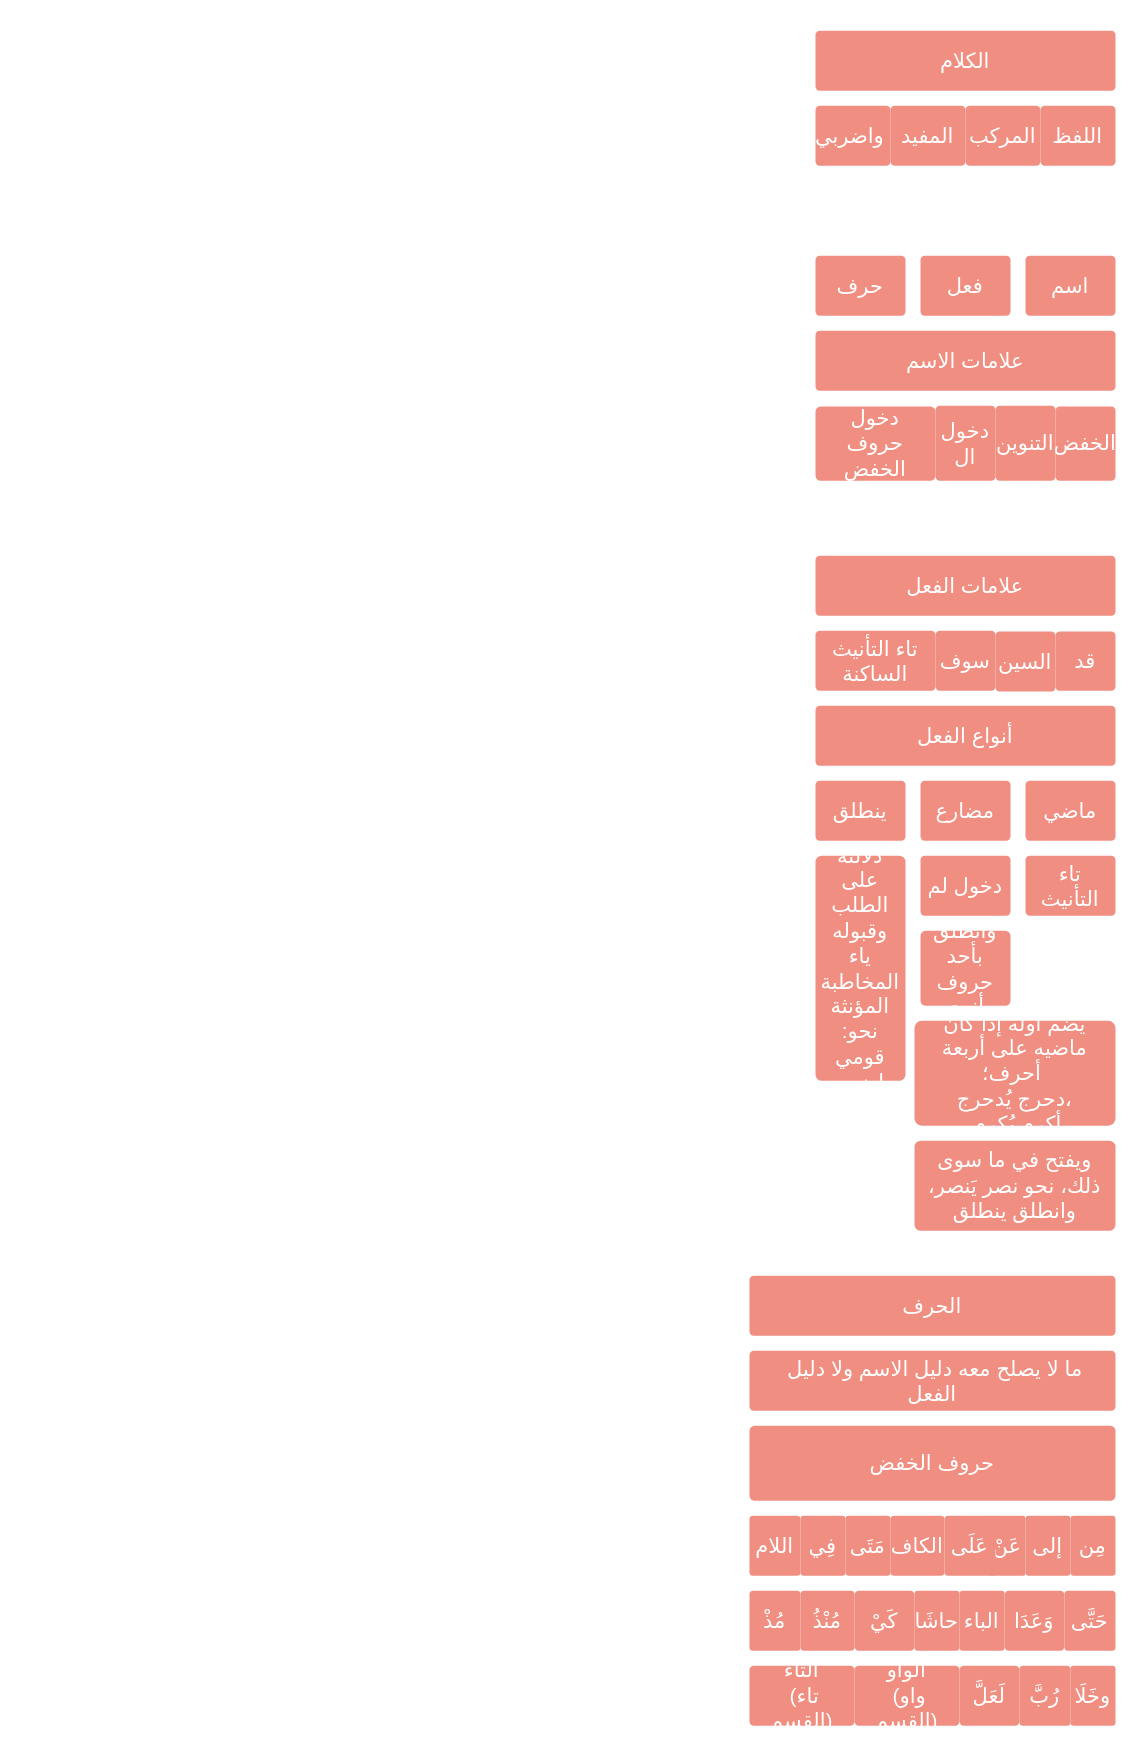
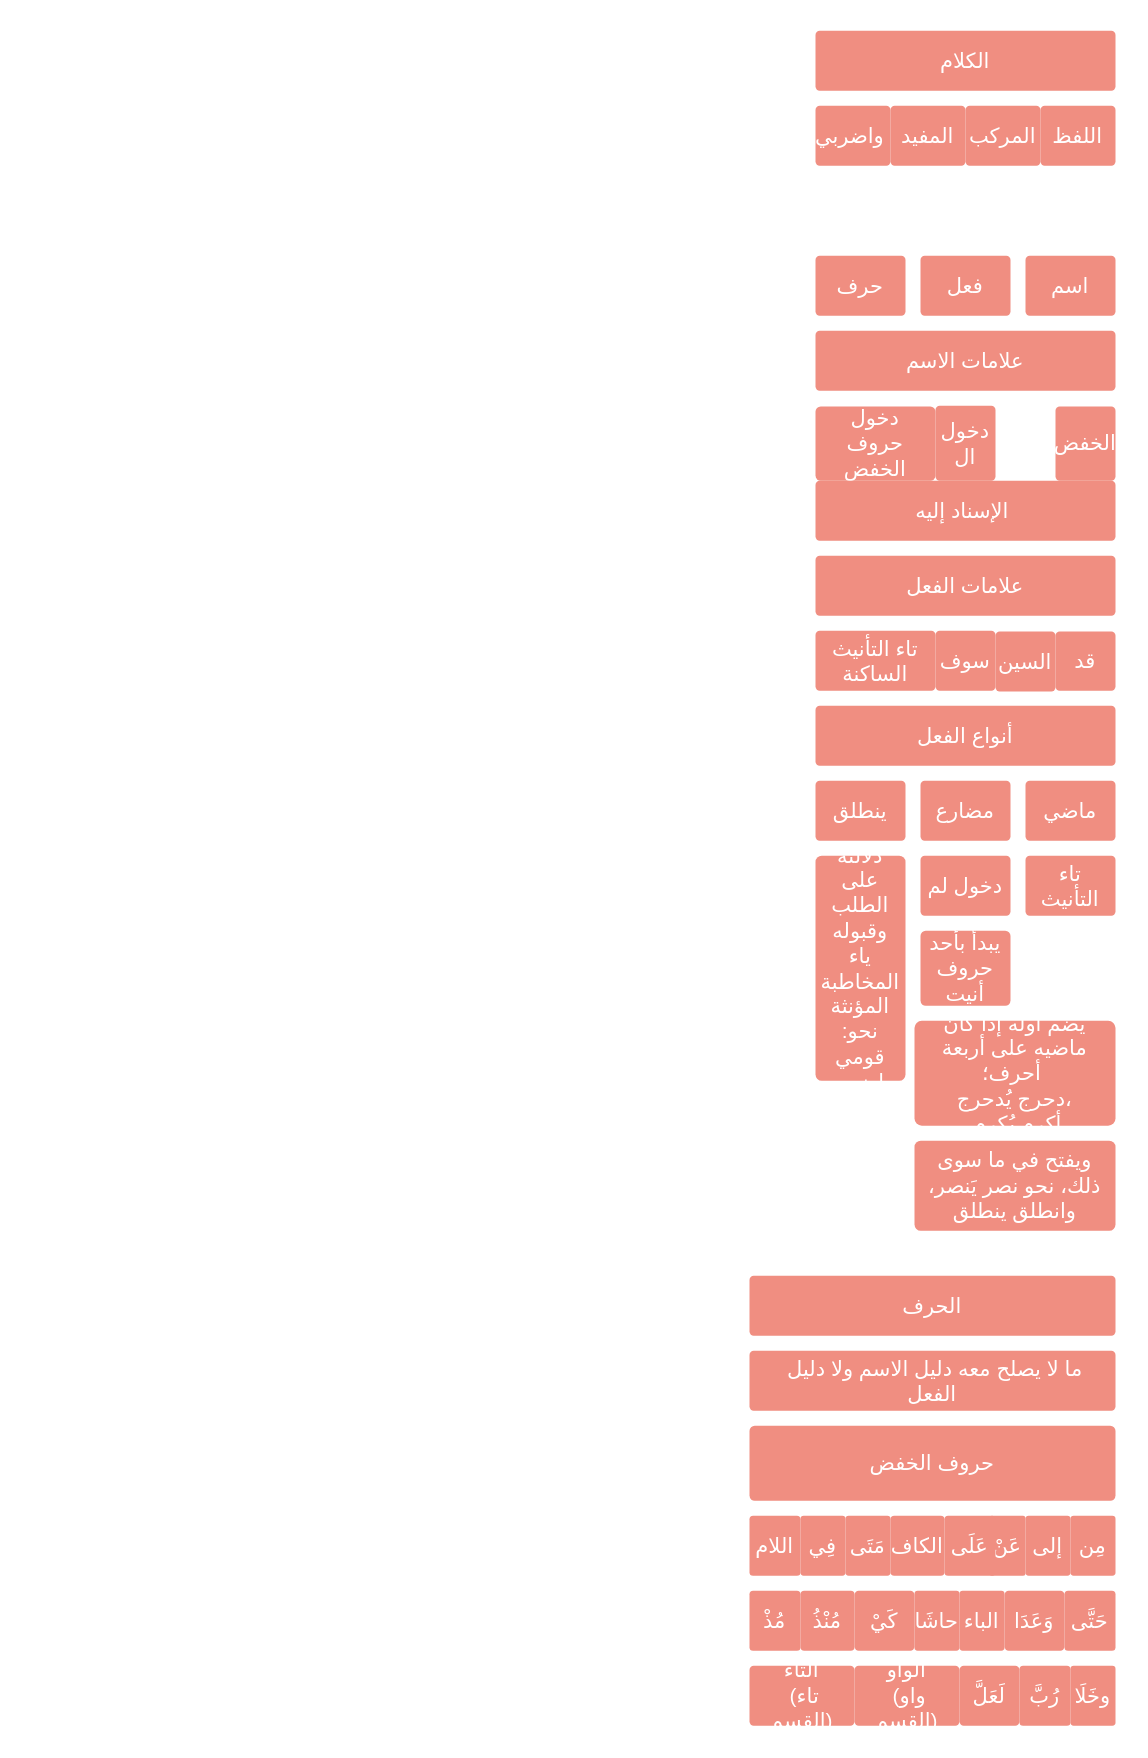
node "التنوين": removed
node "الإسناد إليه": added
node "وانطلق بأحد حروف أنيت": label "وانطلق بأحد حروف أنيت" -> "يبدأ بأحد حروف أنيت"
